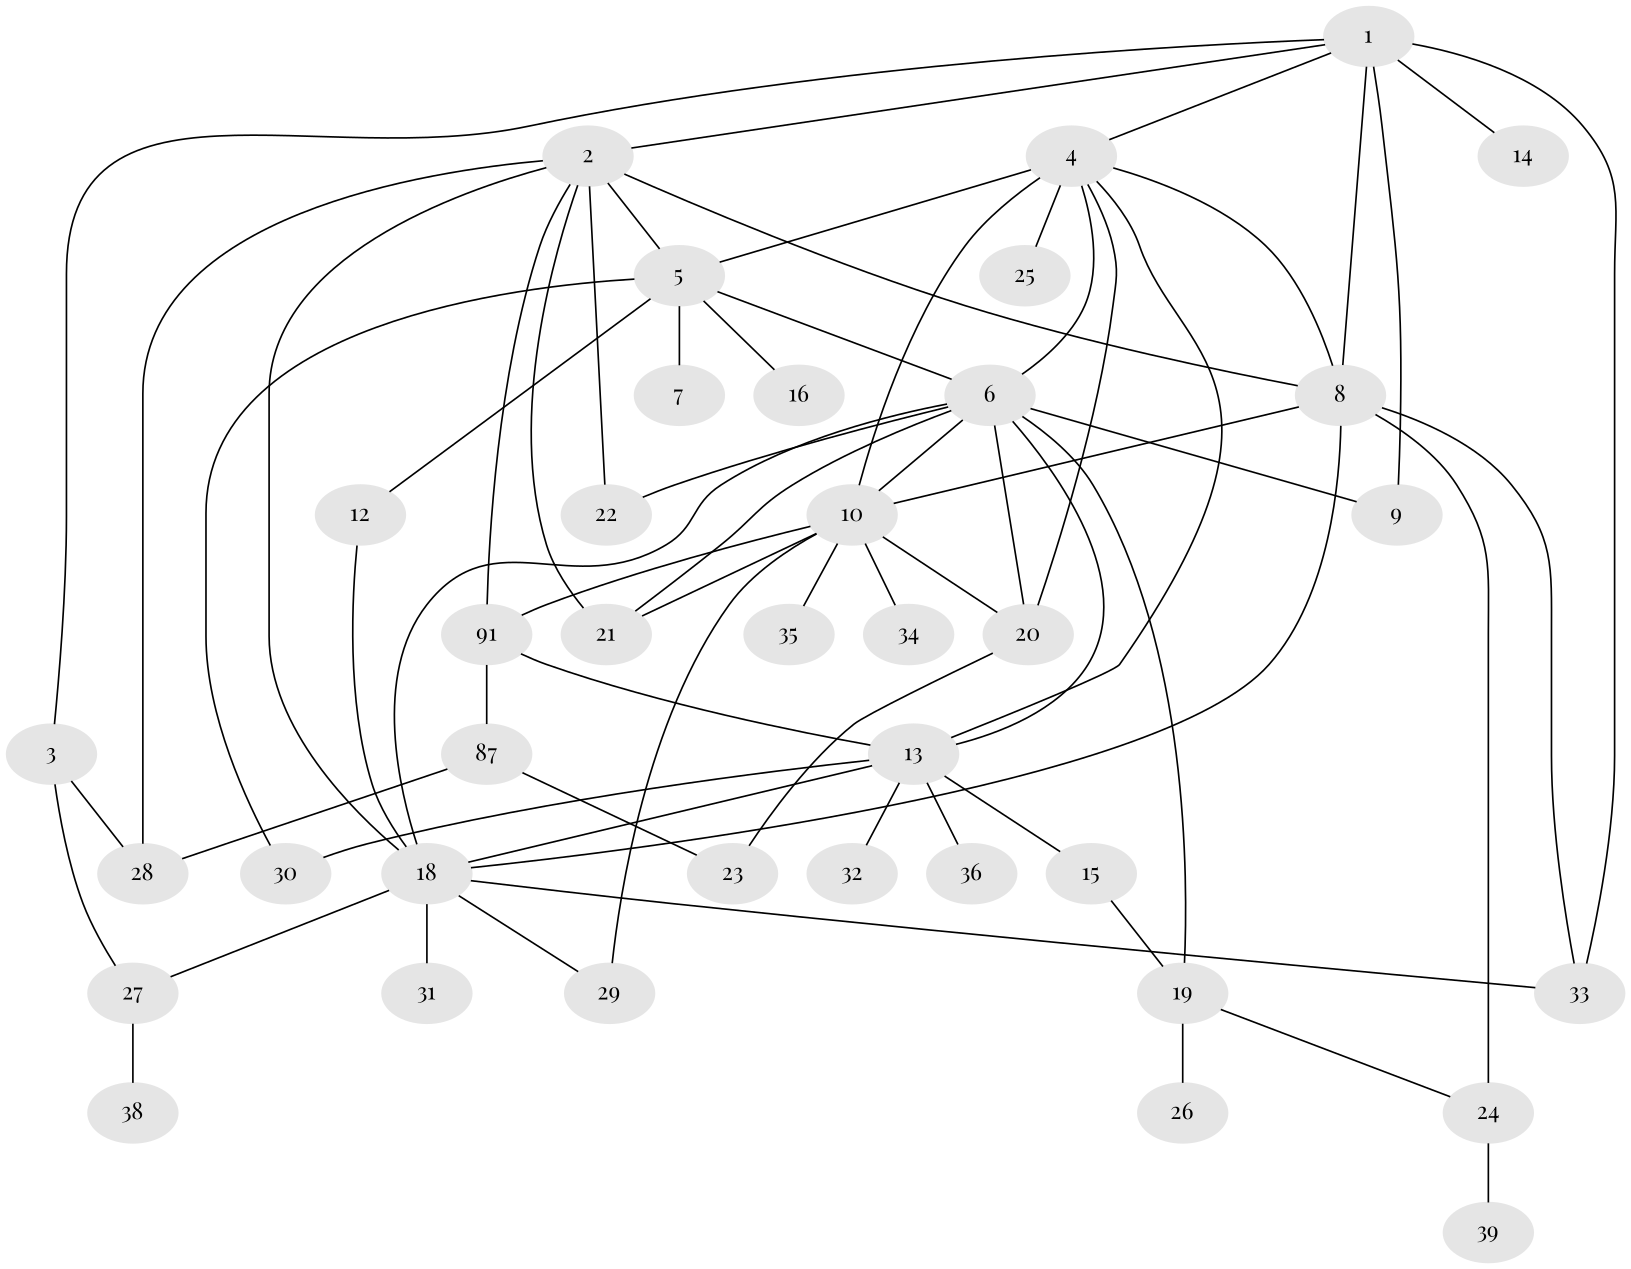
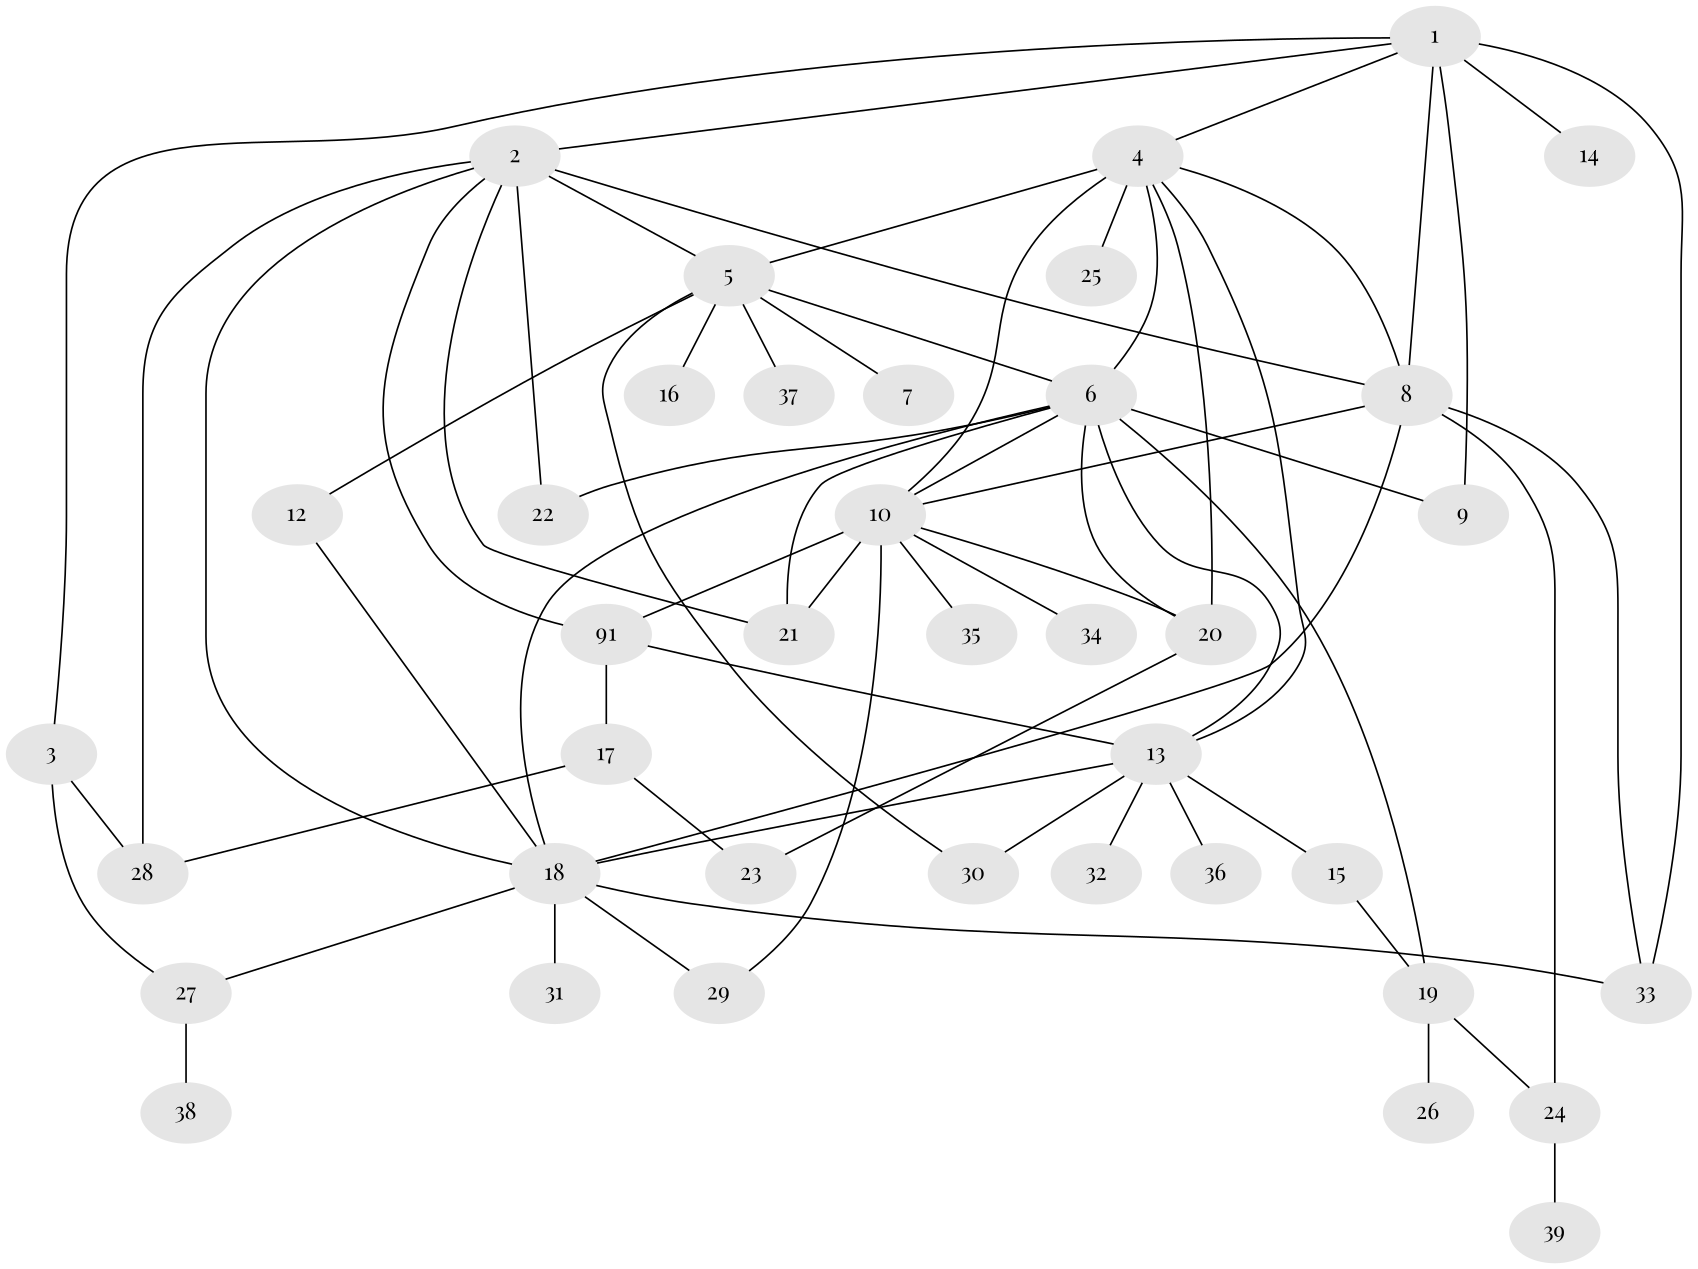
node "37": added
node "87": label "87" -> "17"
